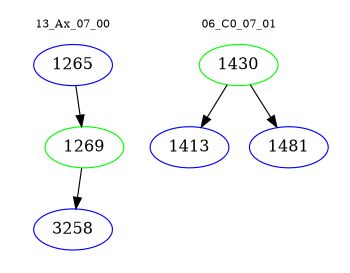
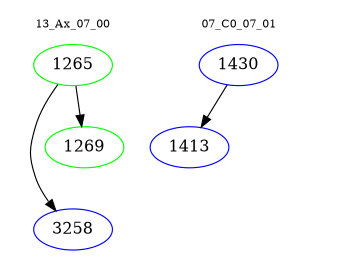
cluster "06_C0_07_01": label "06_C0_07_01" -> "07_C0_07_01"
node "1265": color blue -> green
node "1430": color green -> blue
node "1481": removed
edge "1269" -> "3258": now "1265" -> "3258"
